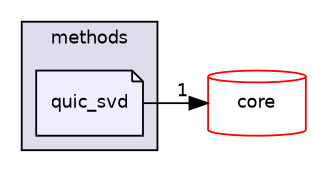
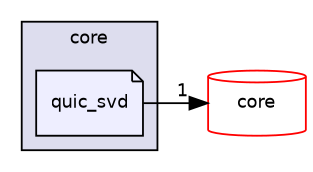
cluster "methods": label "methods" -> "core"
